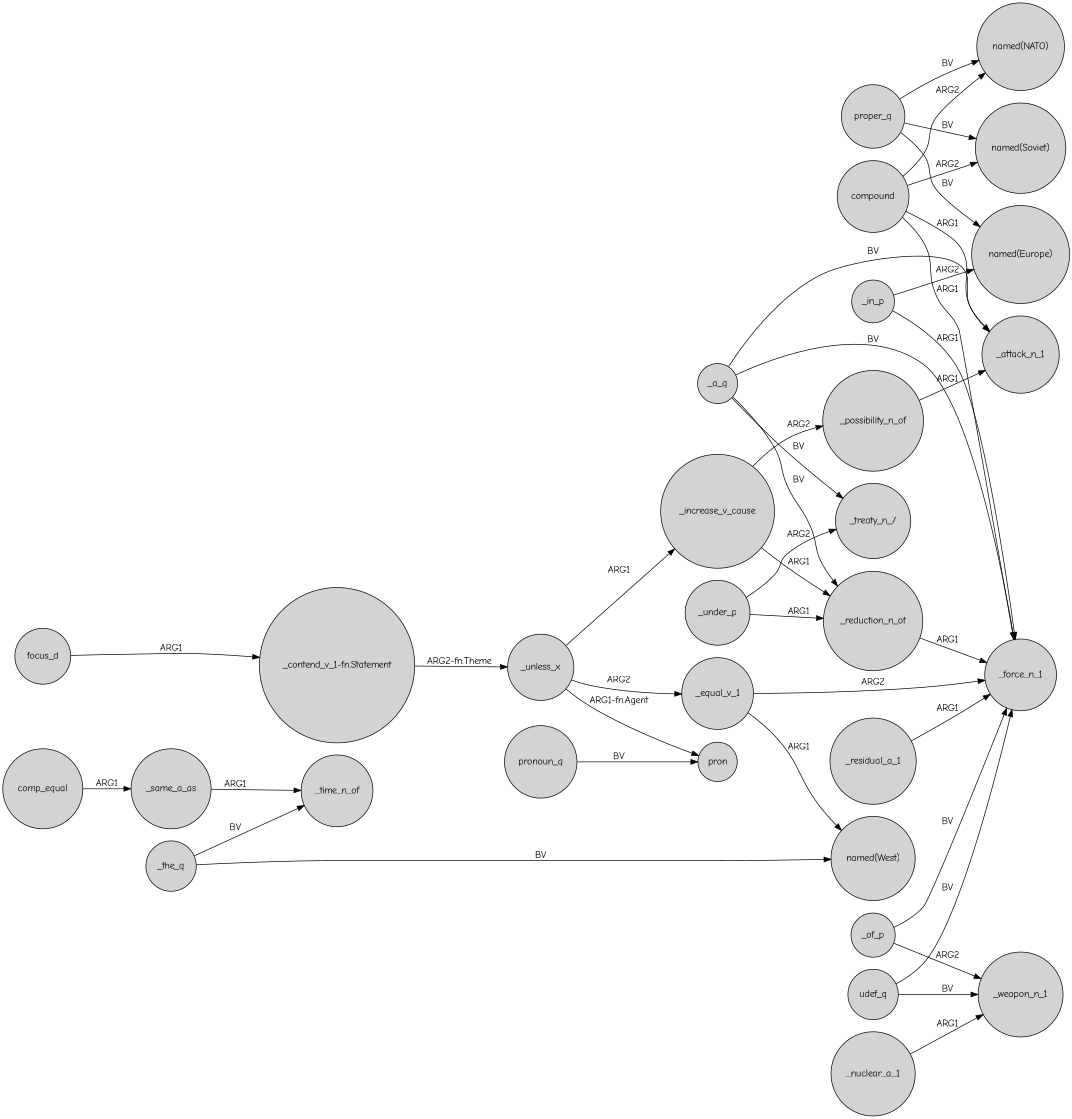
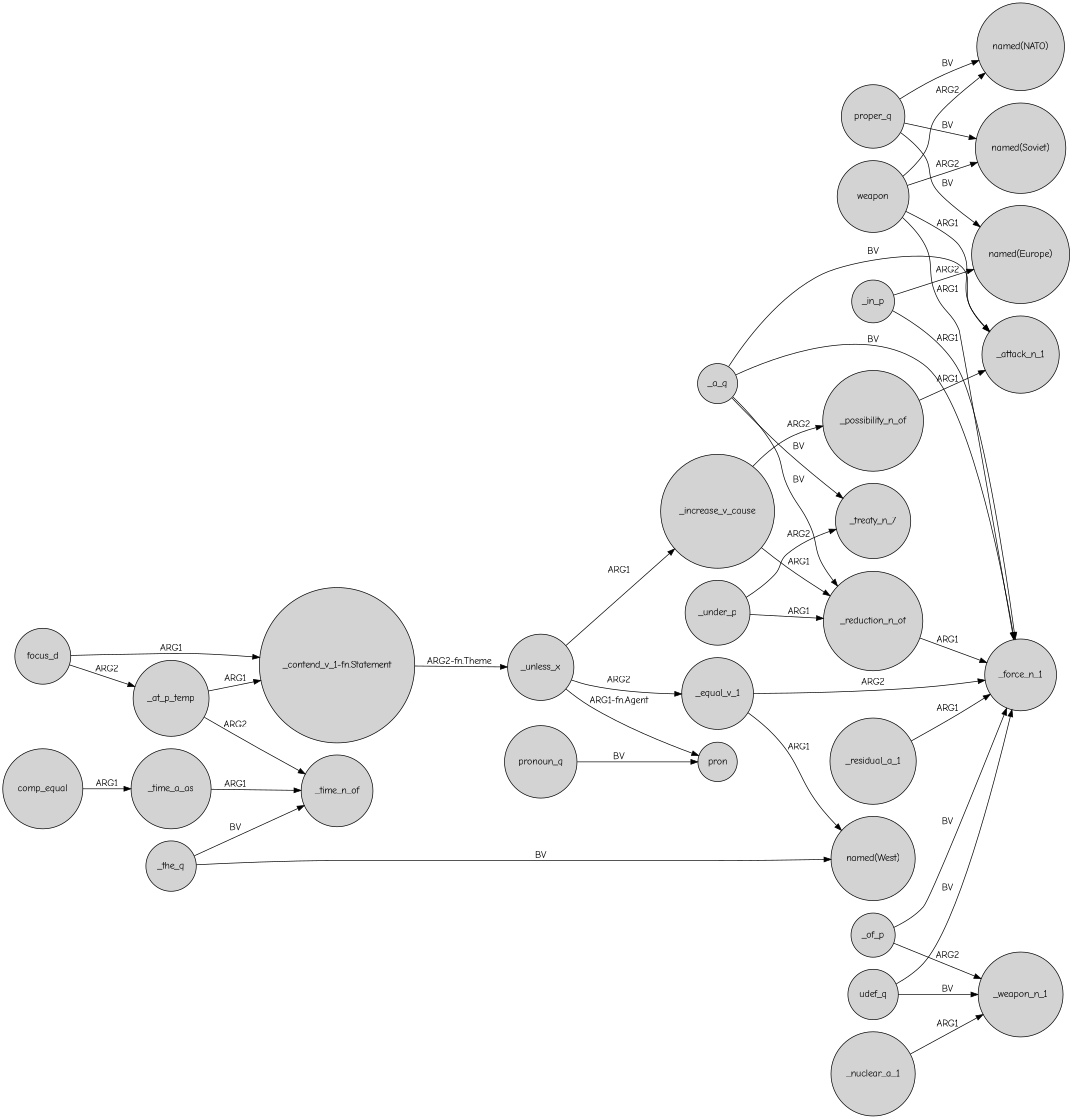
node "compound": label "compound" -> "weapon"
node "_at_p_temp": added
node "_same_a_as": label "_same_a_as" -> "_time_a_as"
